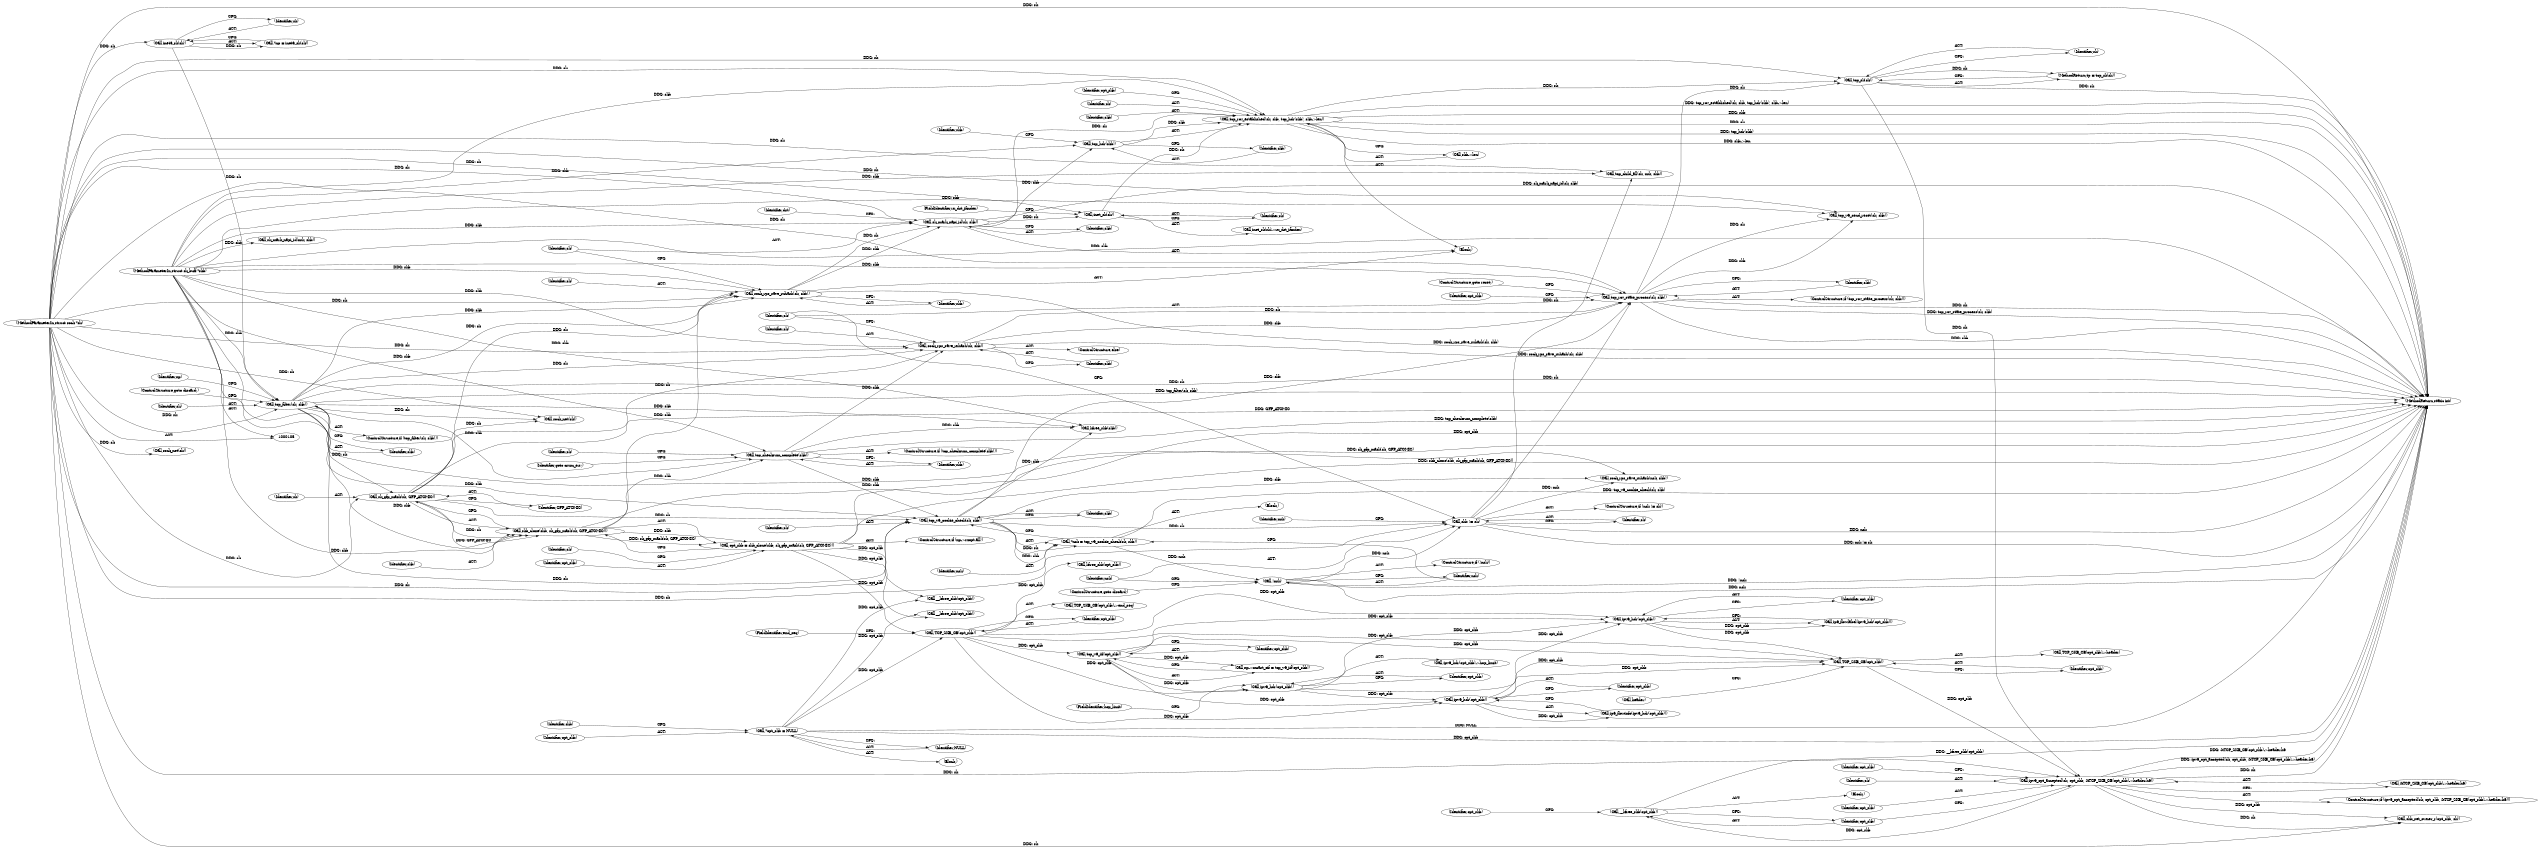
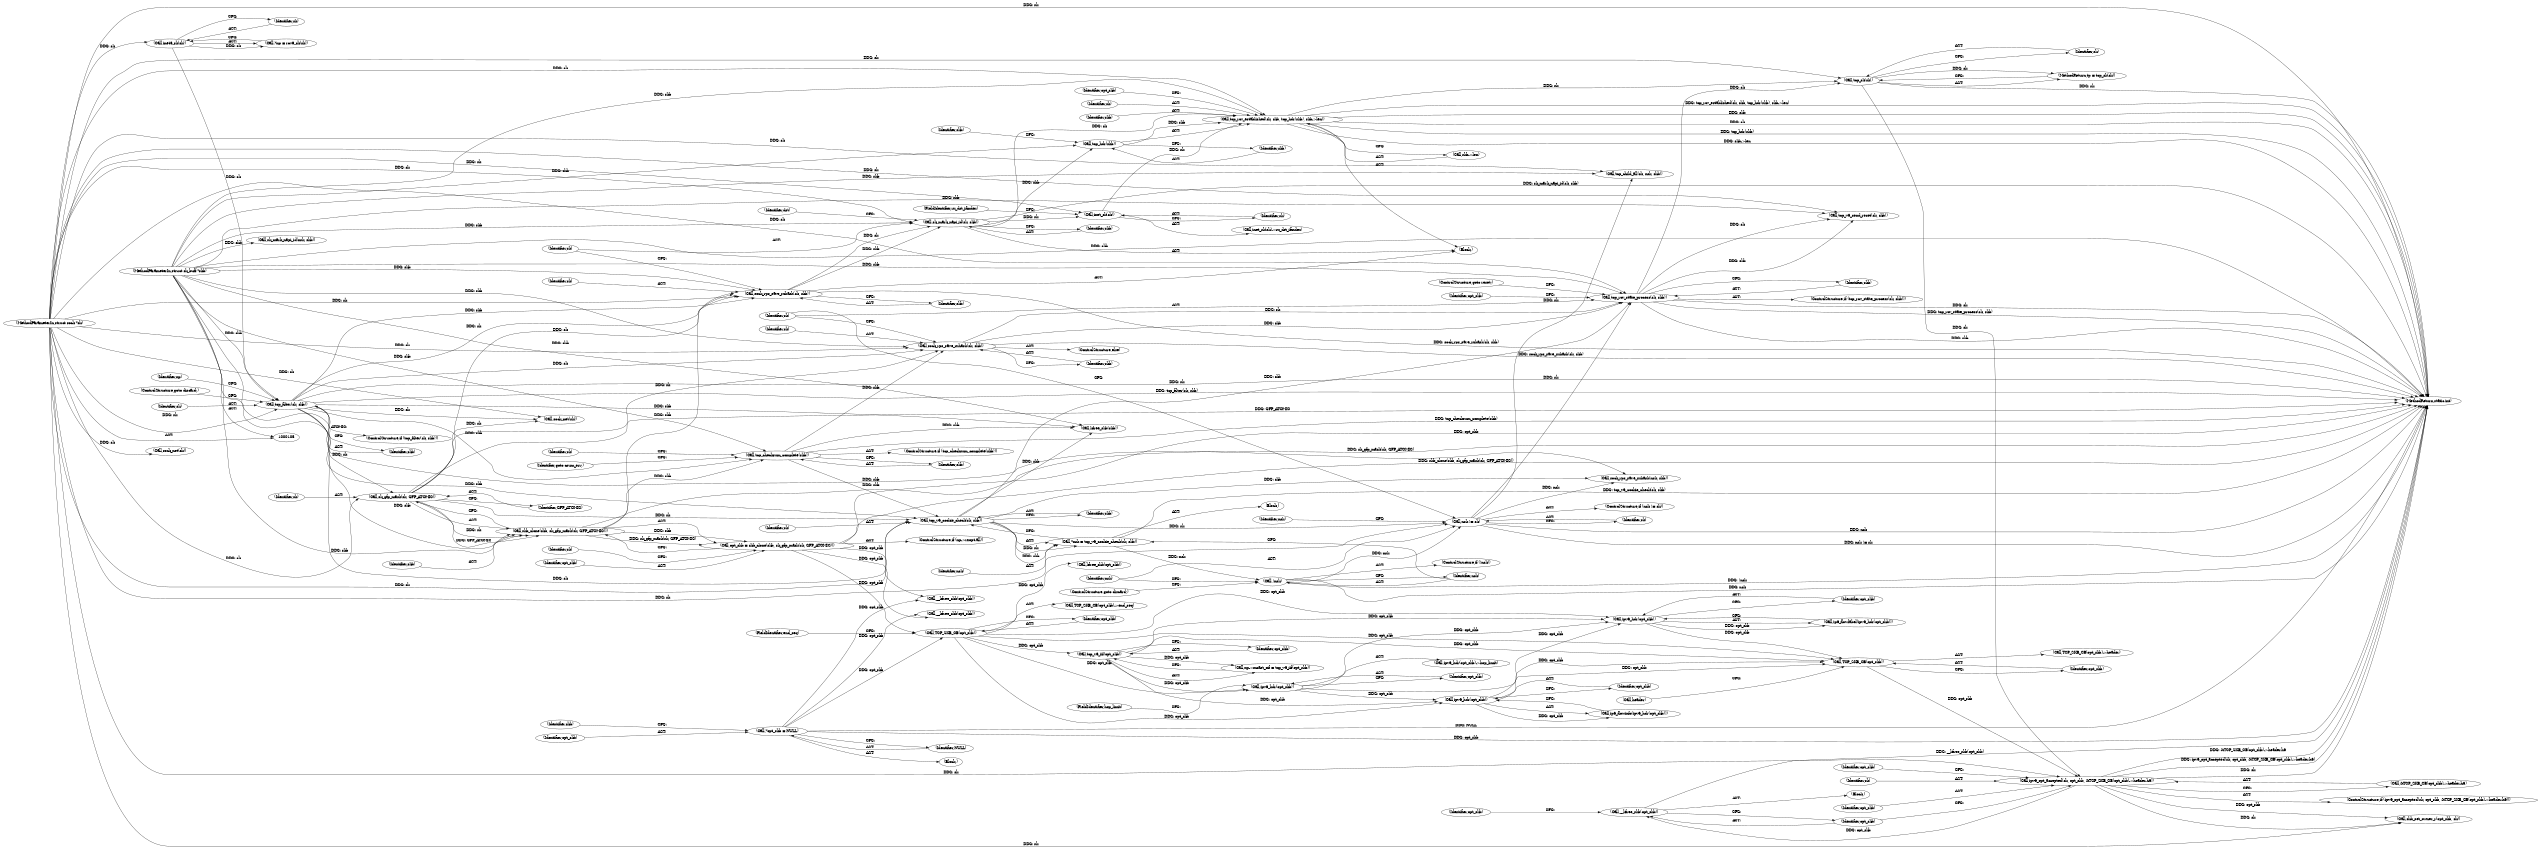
node "(Call,*np = inet6_sk(sk))": label "(Call,*np = inet6_sk(sk))" -> "(Call,*np = rcv6_sk(sk))"
edge "(Call,tcp_filter(sk, skb))" -> "(ControlStructure,if (tcp_filter(sk, skb)))": label "AST: " -> "ATOMIC: "
node "(Call,skb != sk)": label "(Call,skb != sk)" -> "(Call,nsk != sk)"
